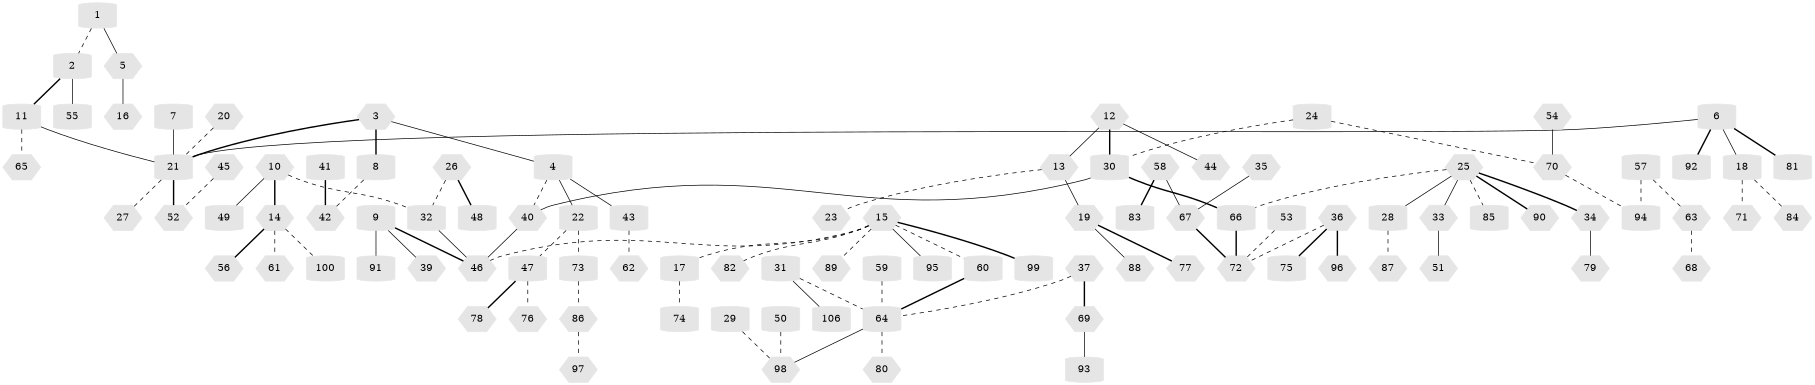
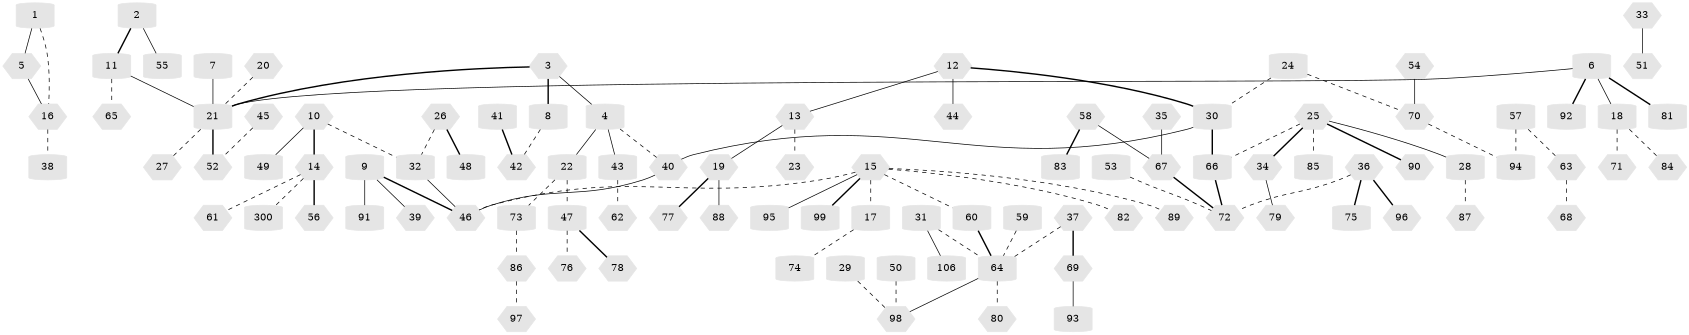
edge "1" -- "2": now "1" -- "16"
node "38": added
edge "25" -- "33": removed
node "100": label "100" -> "300"
